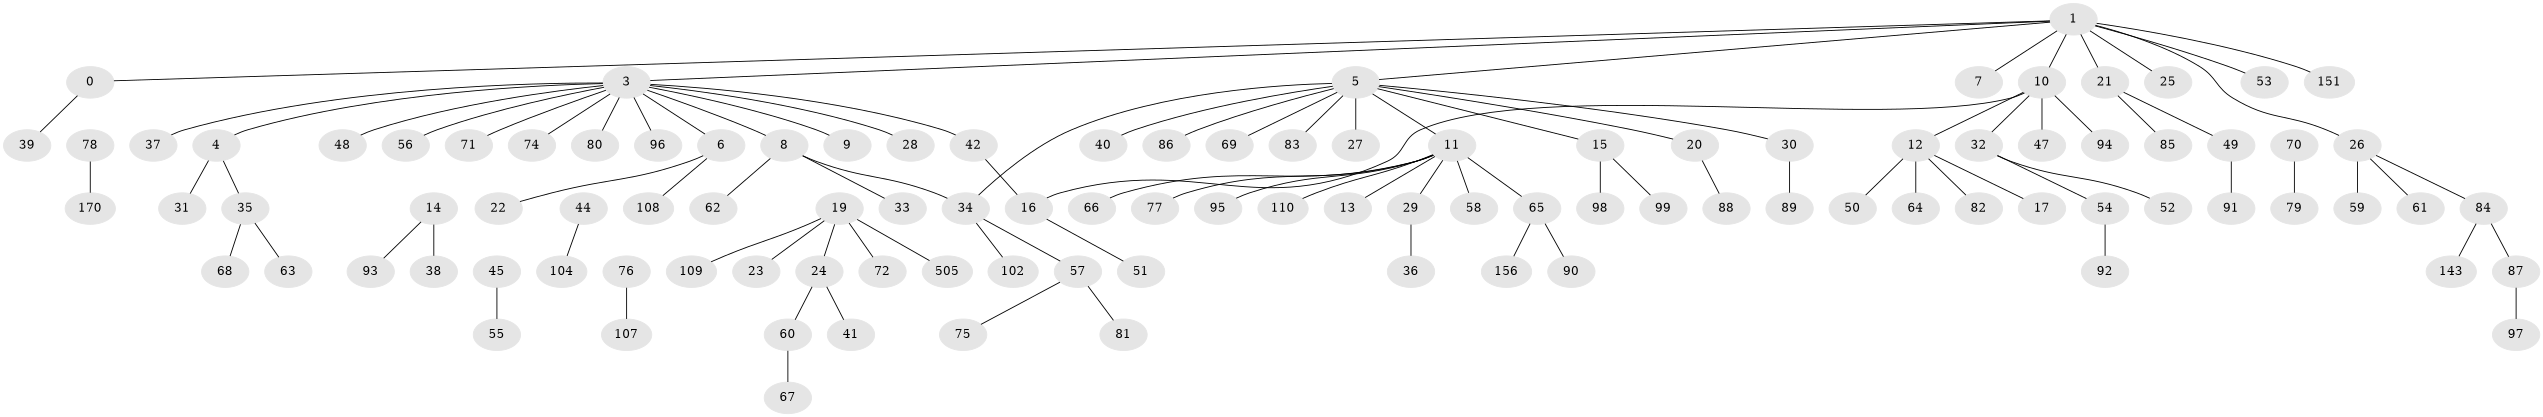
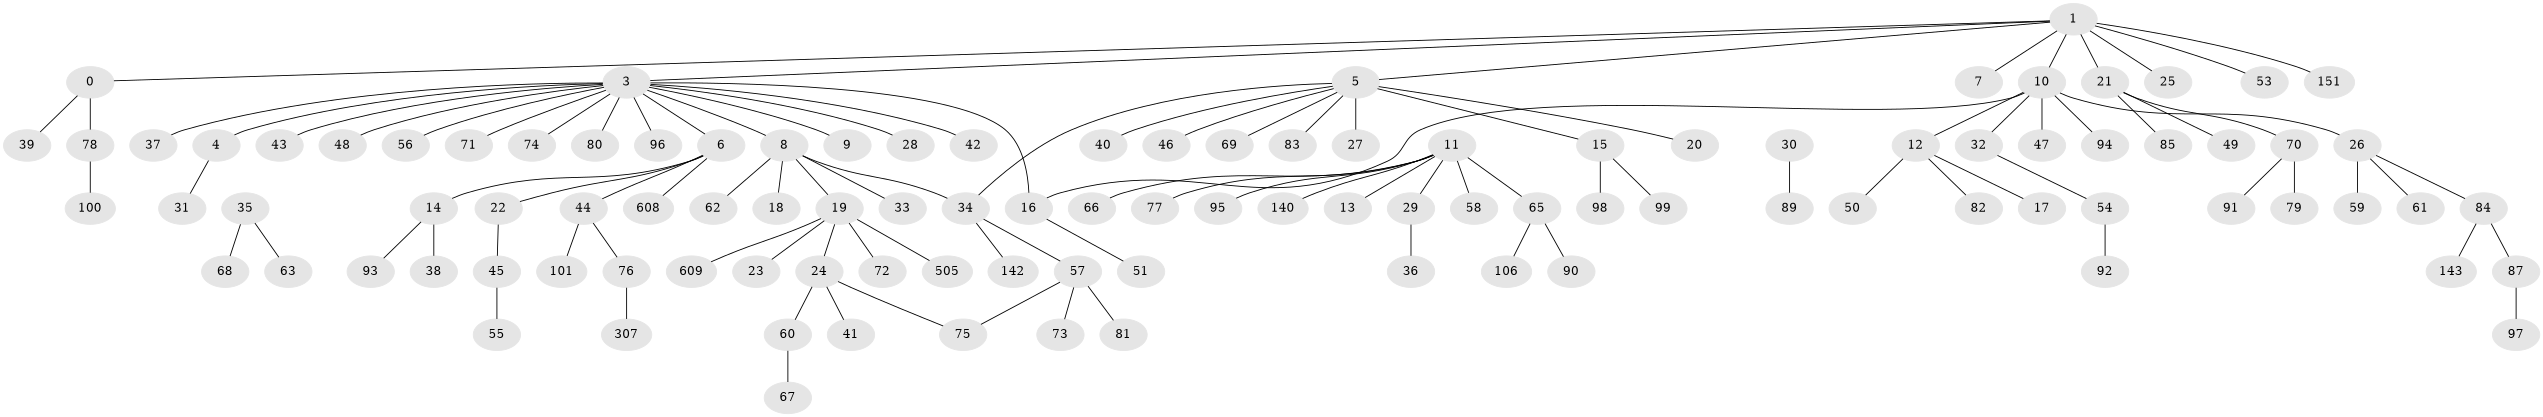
edge "1" -- "26": now "10" -- "26"
edge "5" -- "30": removed
edge "21" -- "70": added
edge "0" -- "78": added
edge "5" -- "11": removed
node "43": added
node "86": label "86" -> "46"
edge "4" -- "35": removed
edge "6" -- "14": added
edge "8" -- "19": added
edge "49" -- "91": now "70" -- "91"
edge "6" -- "44": added
edge "42" -- "16": now "3" -- "16"
node "170": label "170" -> "100"
node "108": label "108" -> "608"
node "18": added
node "110": label "110" -> "140"
node "88": removed
node "64": removed
node "52": removed
edge "22" -- "45": added
edge "44" -- "76": added
node "104": label "104" -> "101"
node "109": label "109" -> "609"
node "102": label "102" -> "142"
node "156": label "156" -> "106"
edge "24" -- "75": added
node "107": label "107" -> "307"
node "73": added
